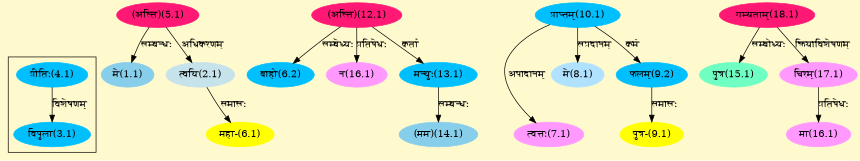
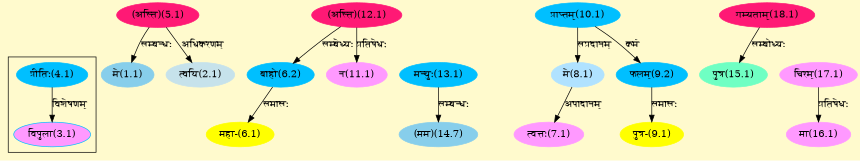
edge "गम्यताम्(18.1)" -> "चिरम्(17.1)": removed, label "क्रियाविशेषणम्"
edge "(अस्ति)(12.1)" -> "मन्युः(13.1)": removed, label "कर्ता"
edge "प्राप्तम्(10.1)" -> "त्वत्तः(7.1)": now "मे(8.1)" -> "त्वत्तः(7.1)"
node "न(16.1)": label "न(16.1)" -> "न(11.1)"
edge "त्वयि(2.1)" -> "महा-(6.1)": now "बाहो(6.2)" -> "महा-(6.1)"
node "विपुला(3.1)": fillcolor #00bfff -> #ff99ff
node "(मम)(14.1)": label "(मम)(14.1)" -> "(मम)(14.7)"
